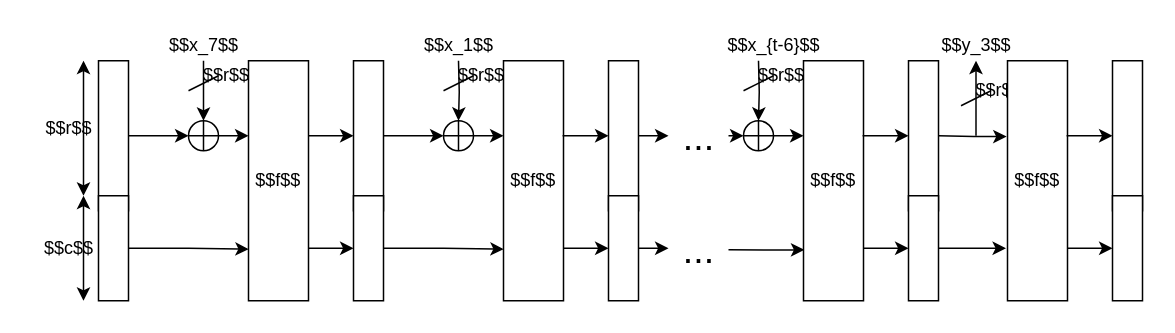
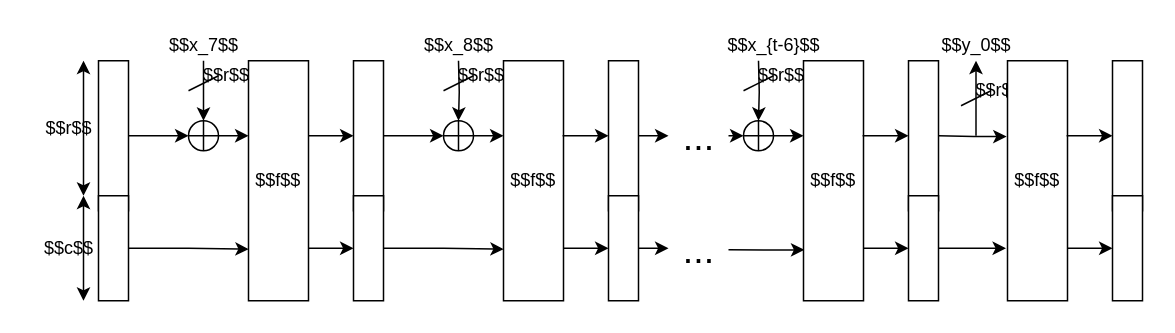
node "$$x_1$$": label "$$x_1$$" -> "$$x_8$$"
node "$$y_3$$": label "$$y_3$$" -> "$$y_0$$"
